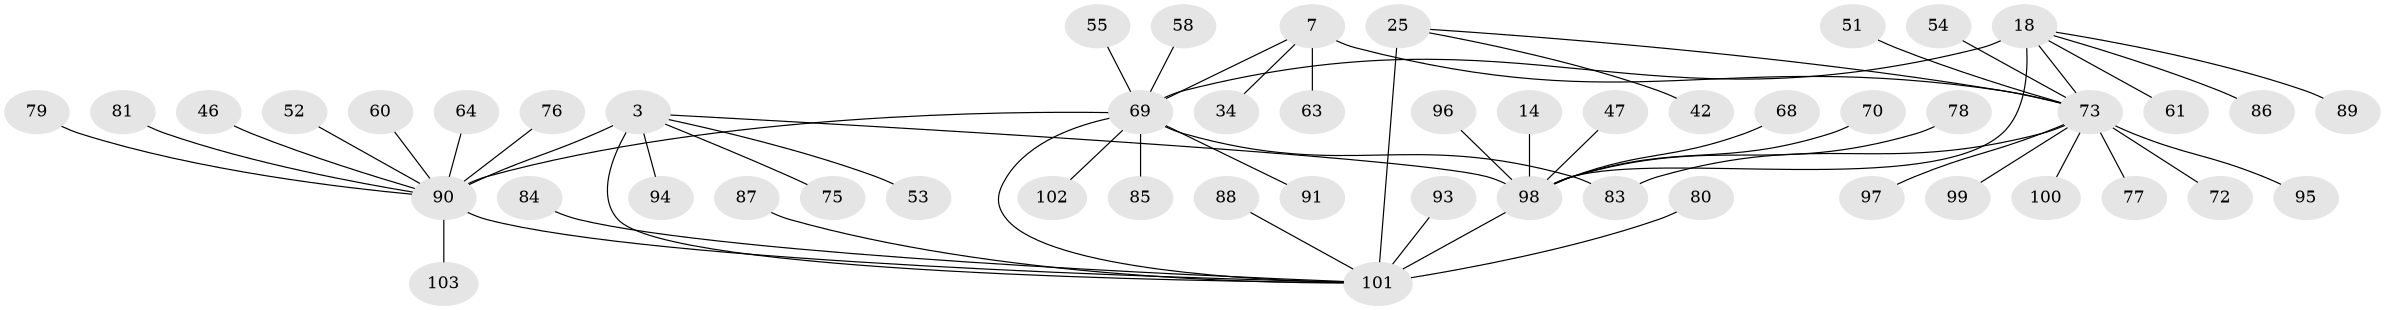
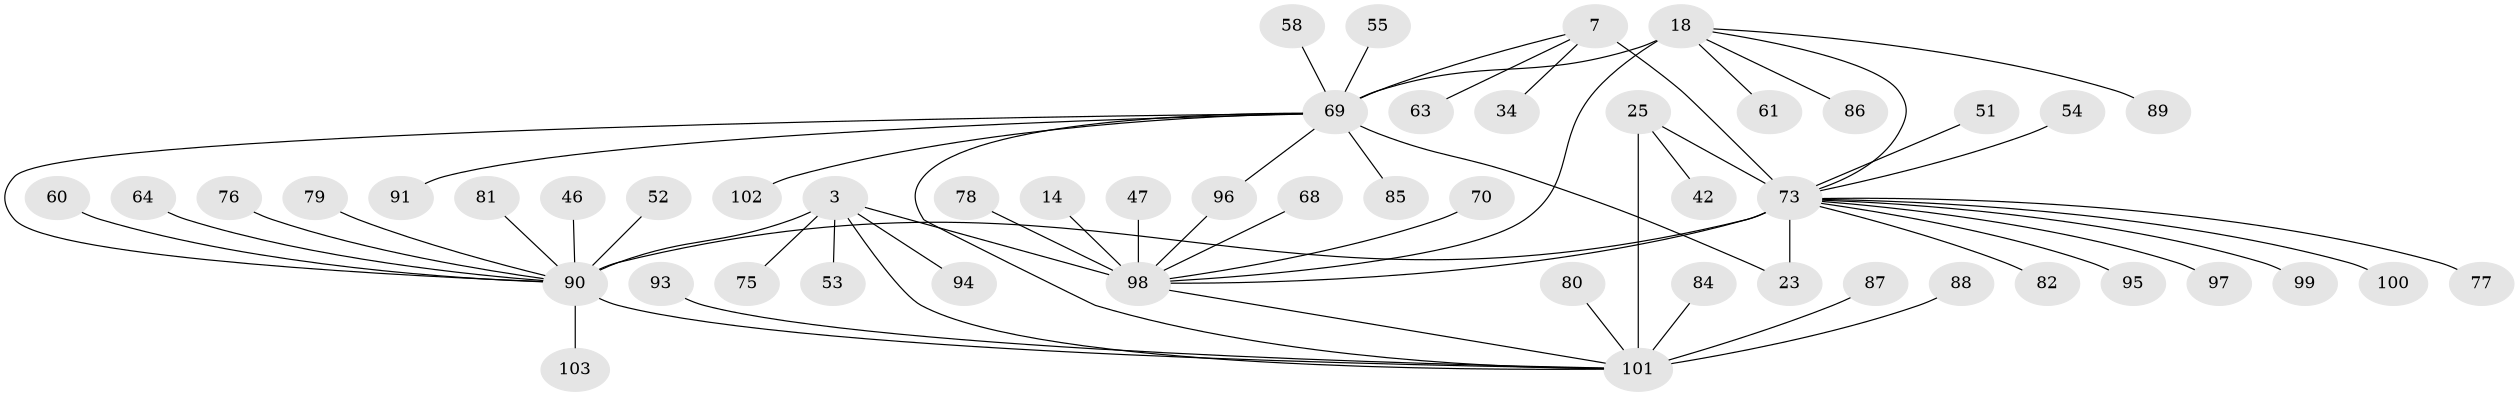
edge "69" -- "96": added
node "83": label "83" -> "23"
node "72": label "72" -> "82"
edge "73" -- "90": added
edge "73" -- "98": added
